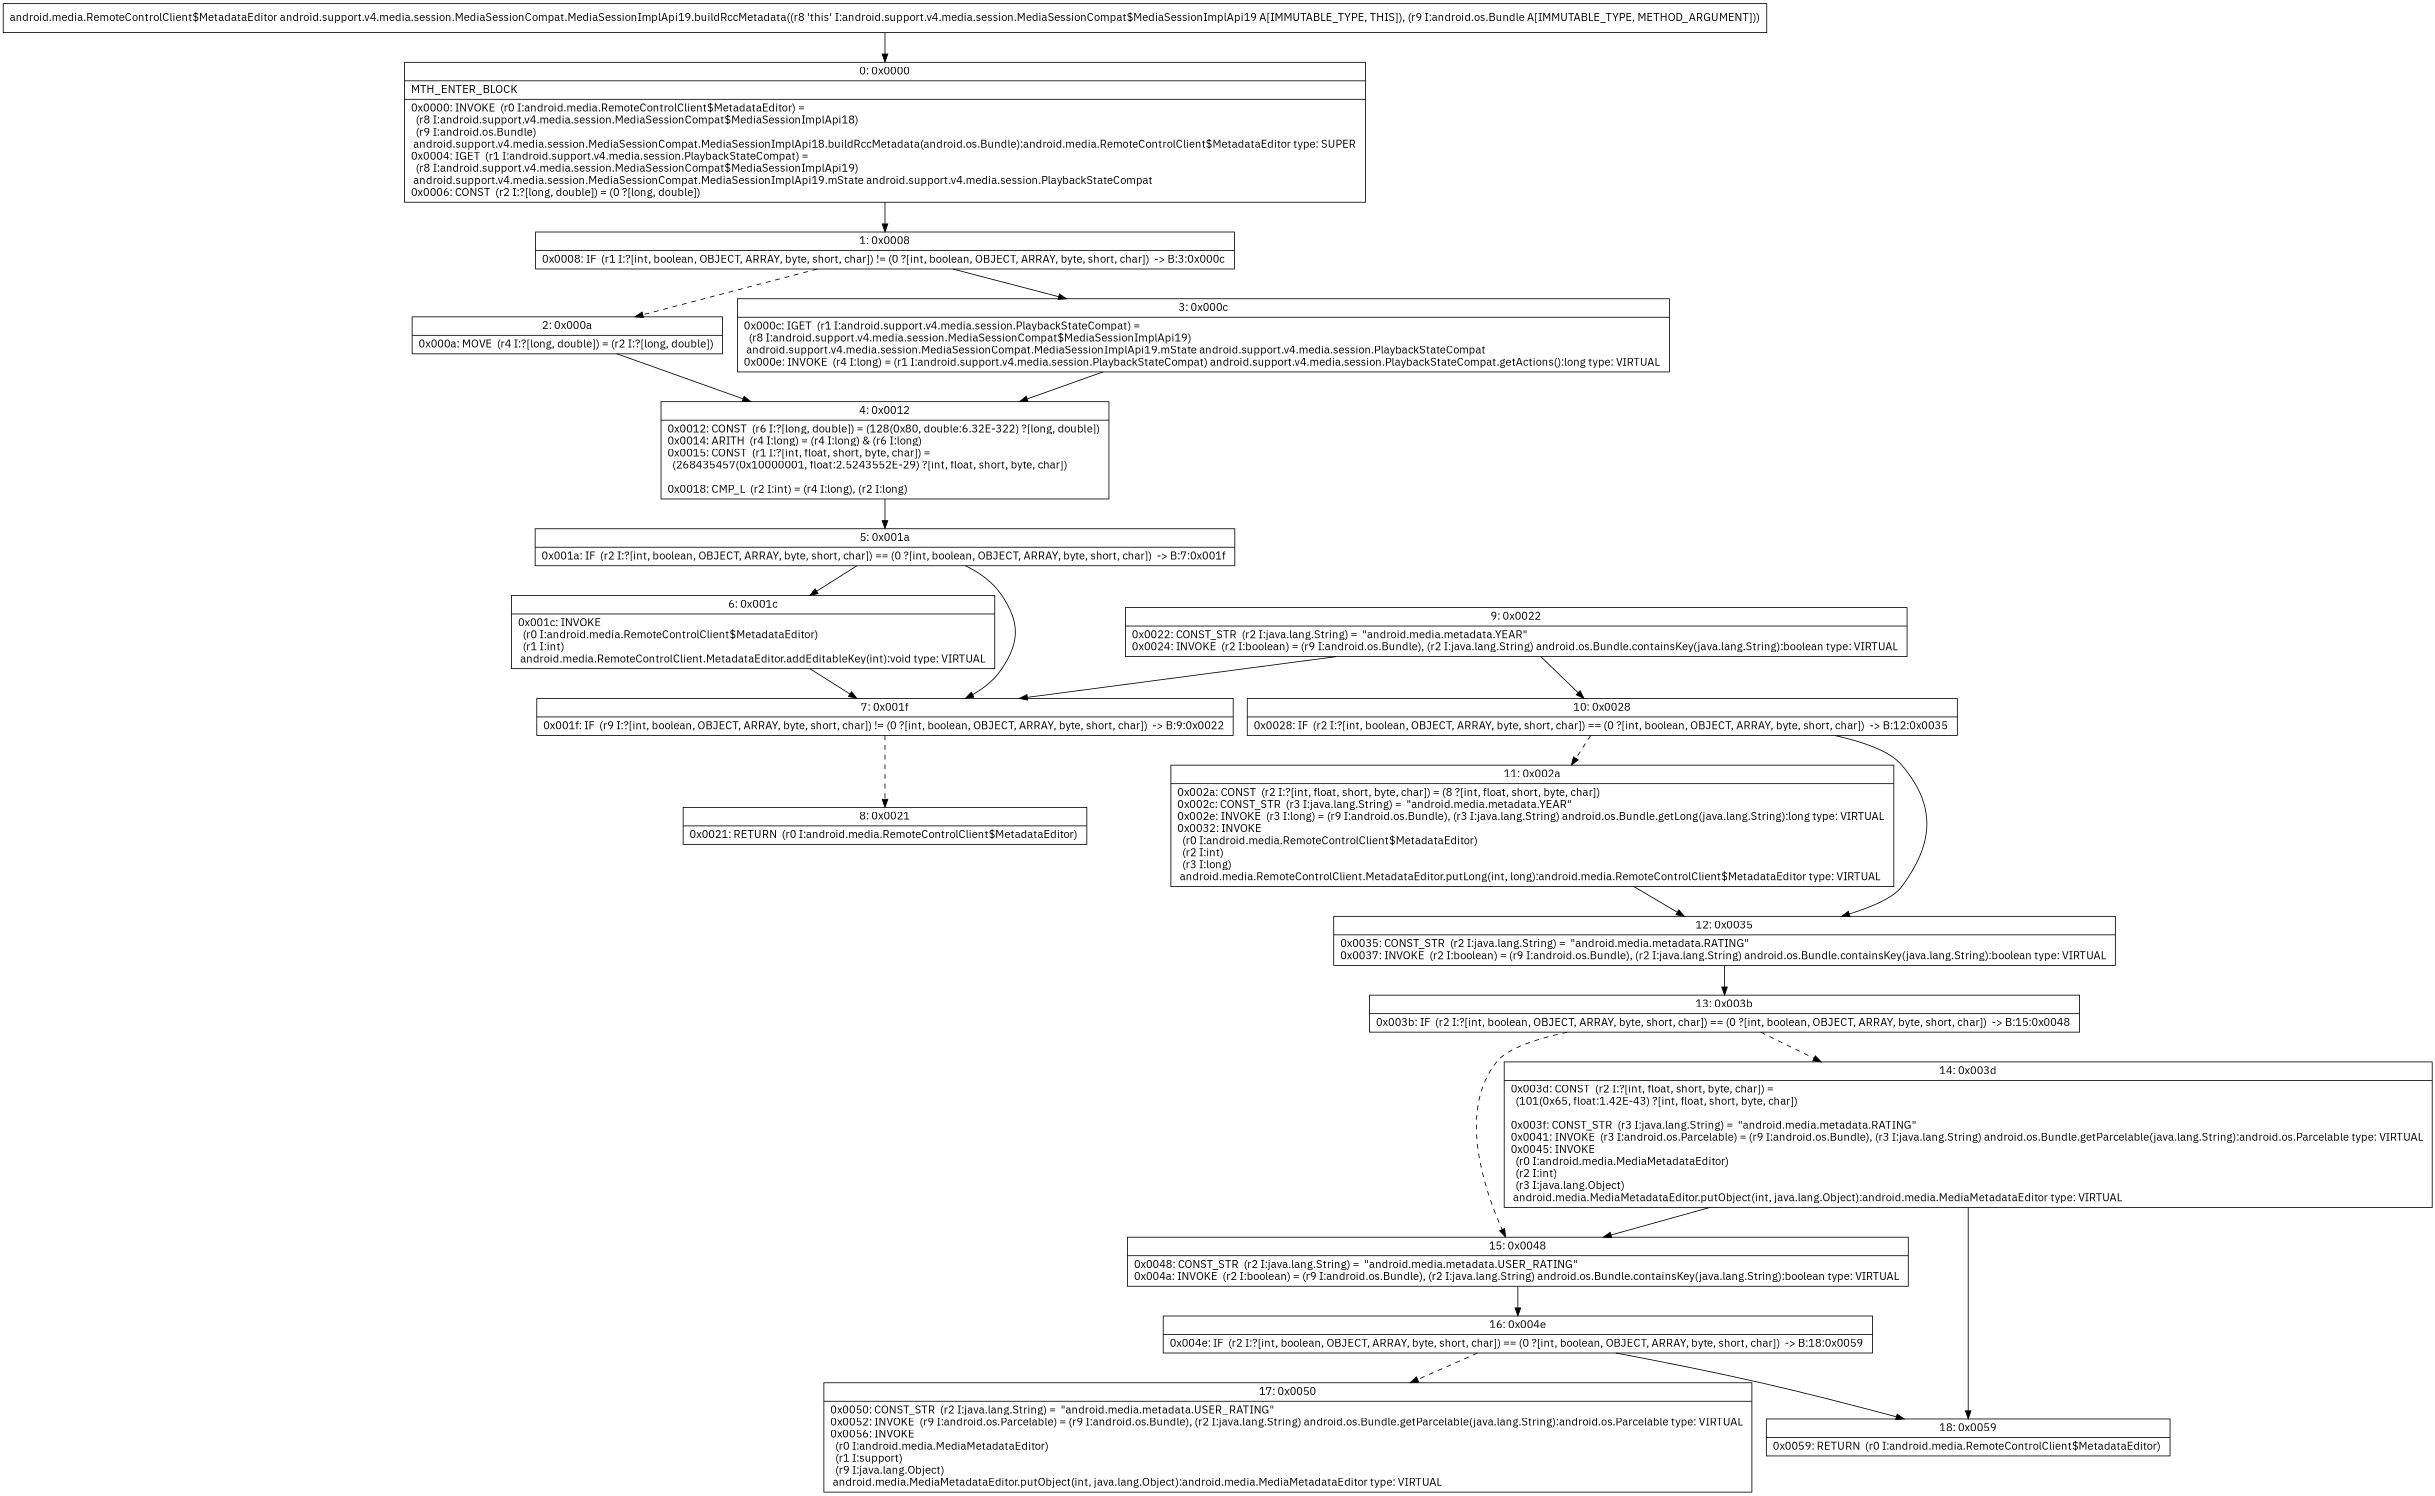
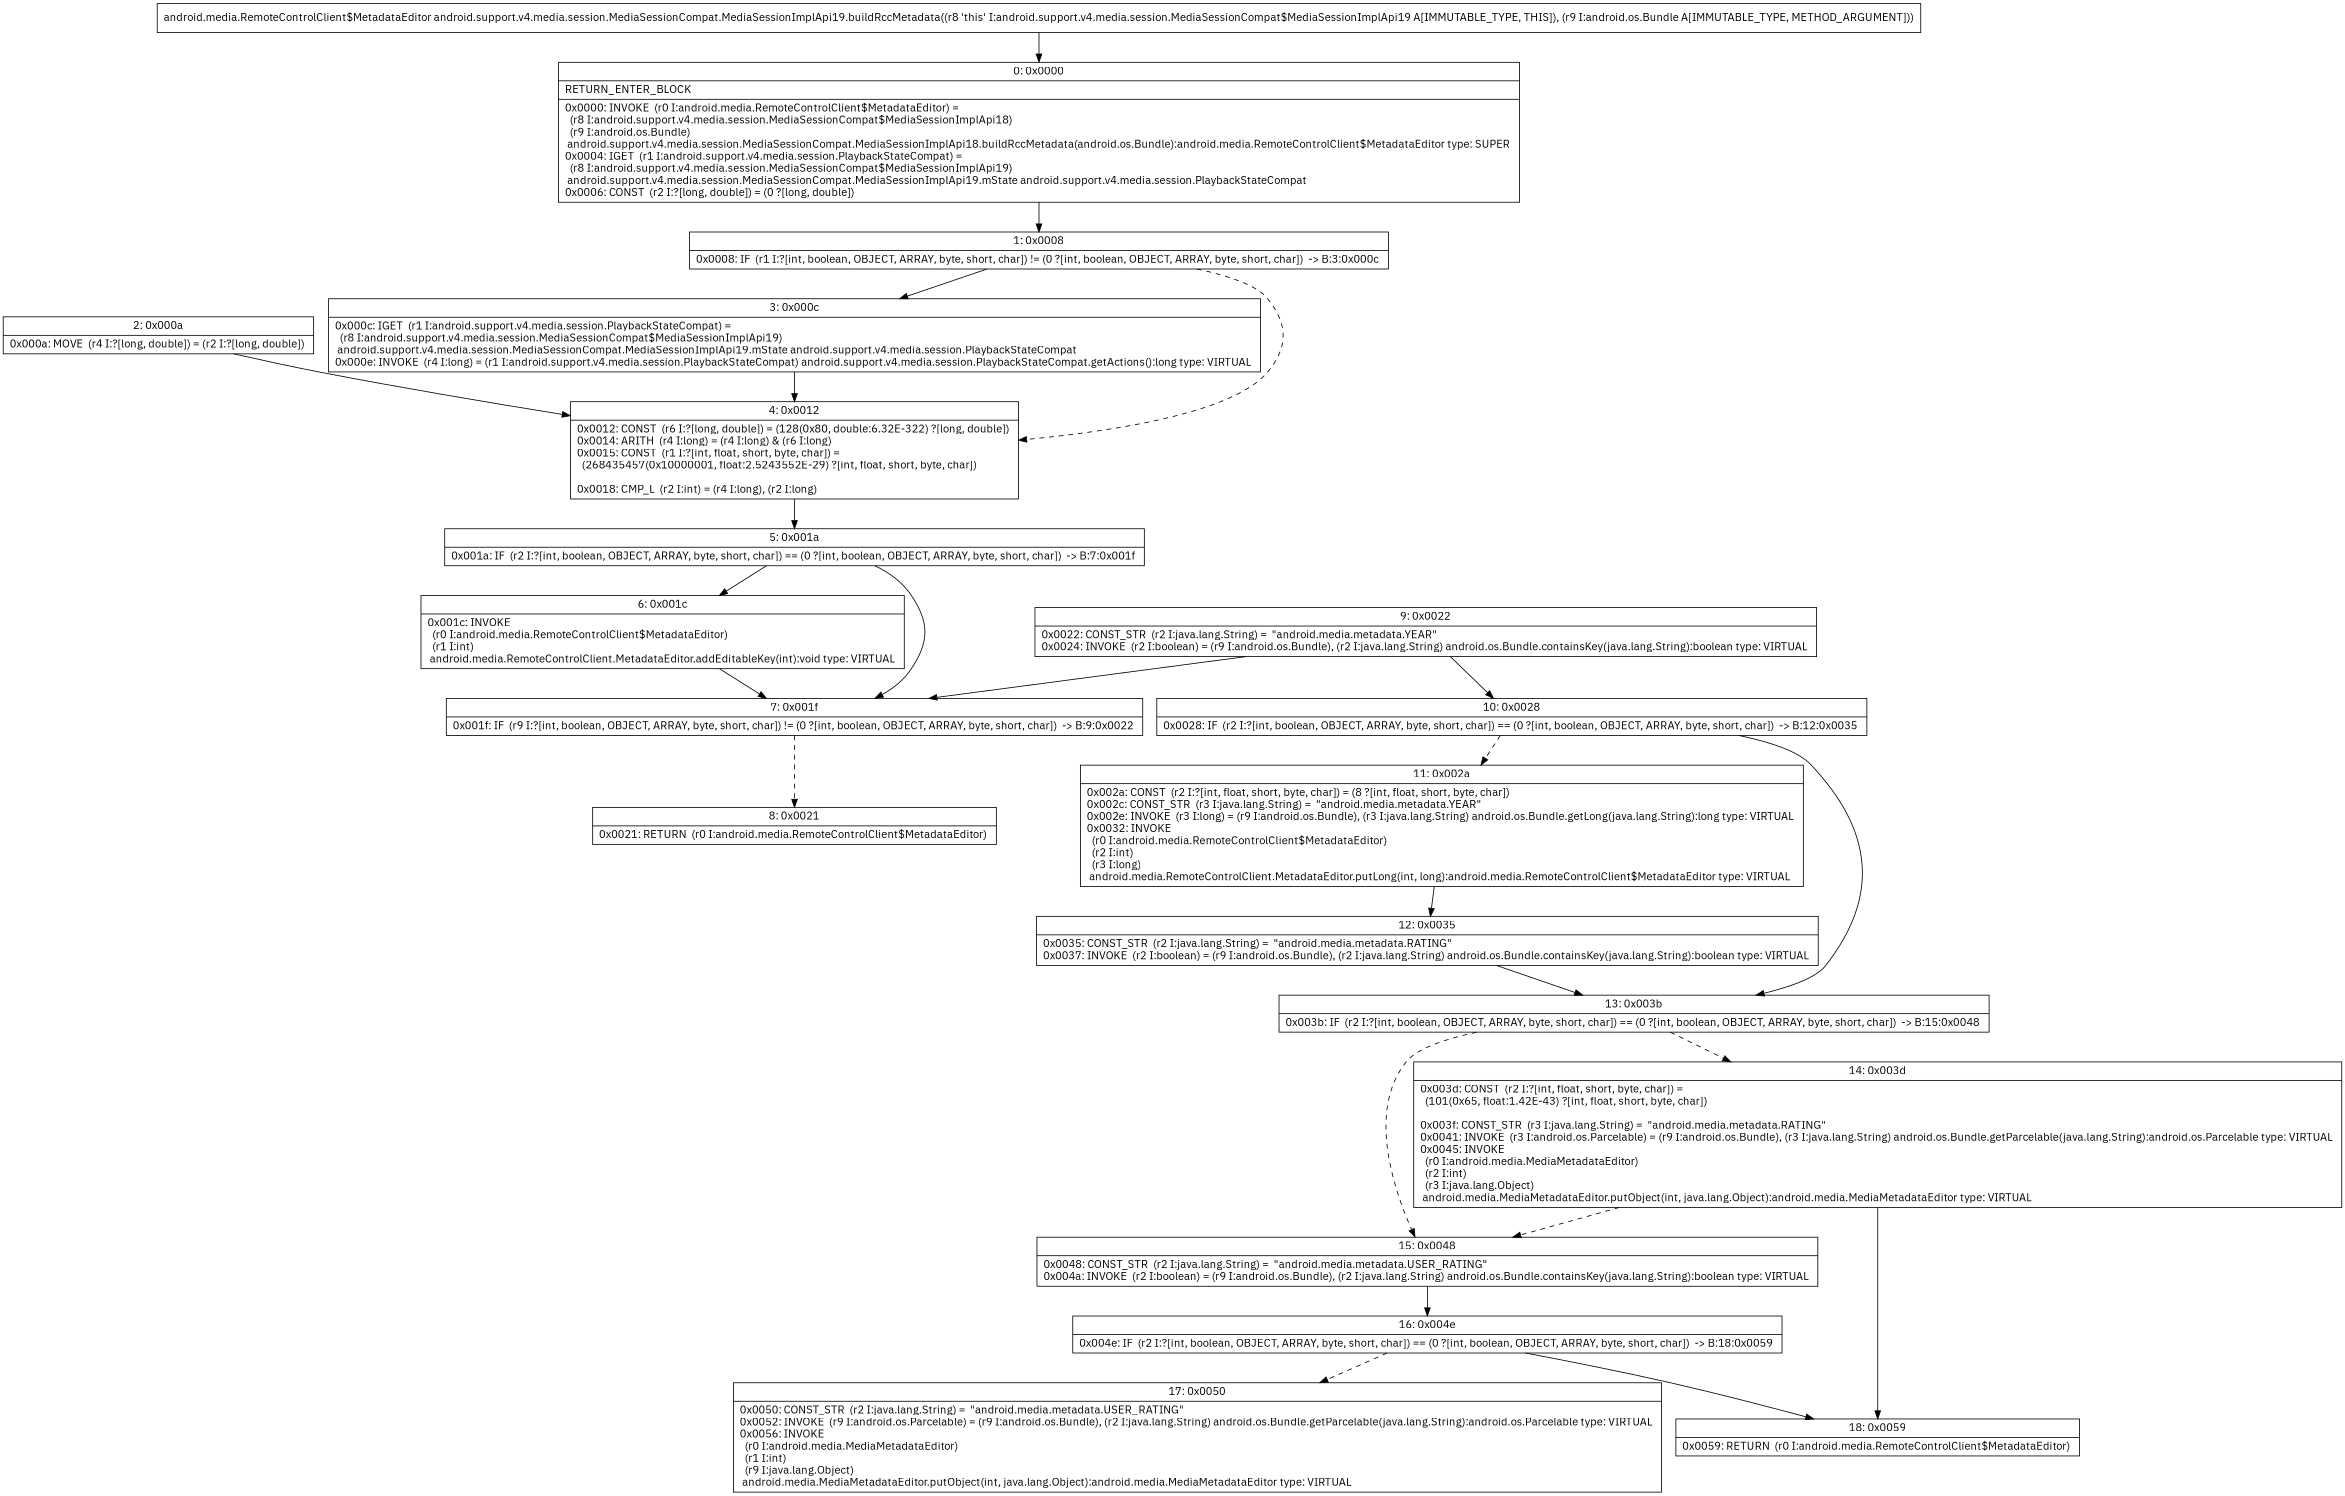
node "0: 0x0000": text "MTH_ENTER_BLOCK" -> "RETURN_ENTER_BLOCK"
edge "1: 0x0008" -> "2: 0x000a": now "1: 0x0008" -> "4: 0x0012"
edge "10: 0x0028" -> "12: 0x0035": now "10: 0x0028" -> "13: 0x003b"
edge "14: 0x003d" -> "15: 0x0048": style solid -> dashed
node "17: 0x0050": text "(r1 I:support)" -> "(r1 I:int)"
